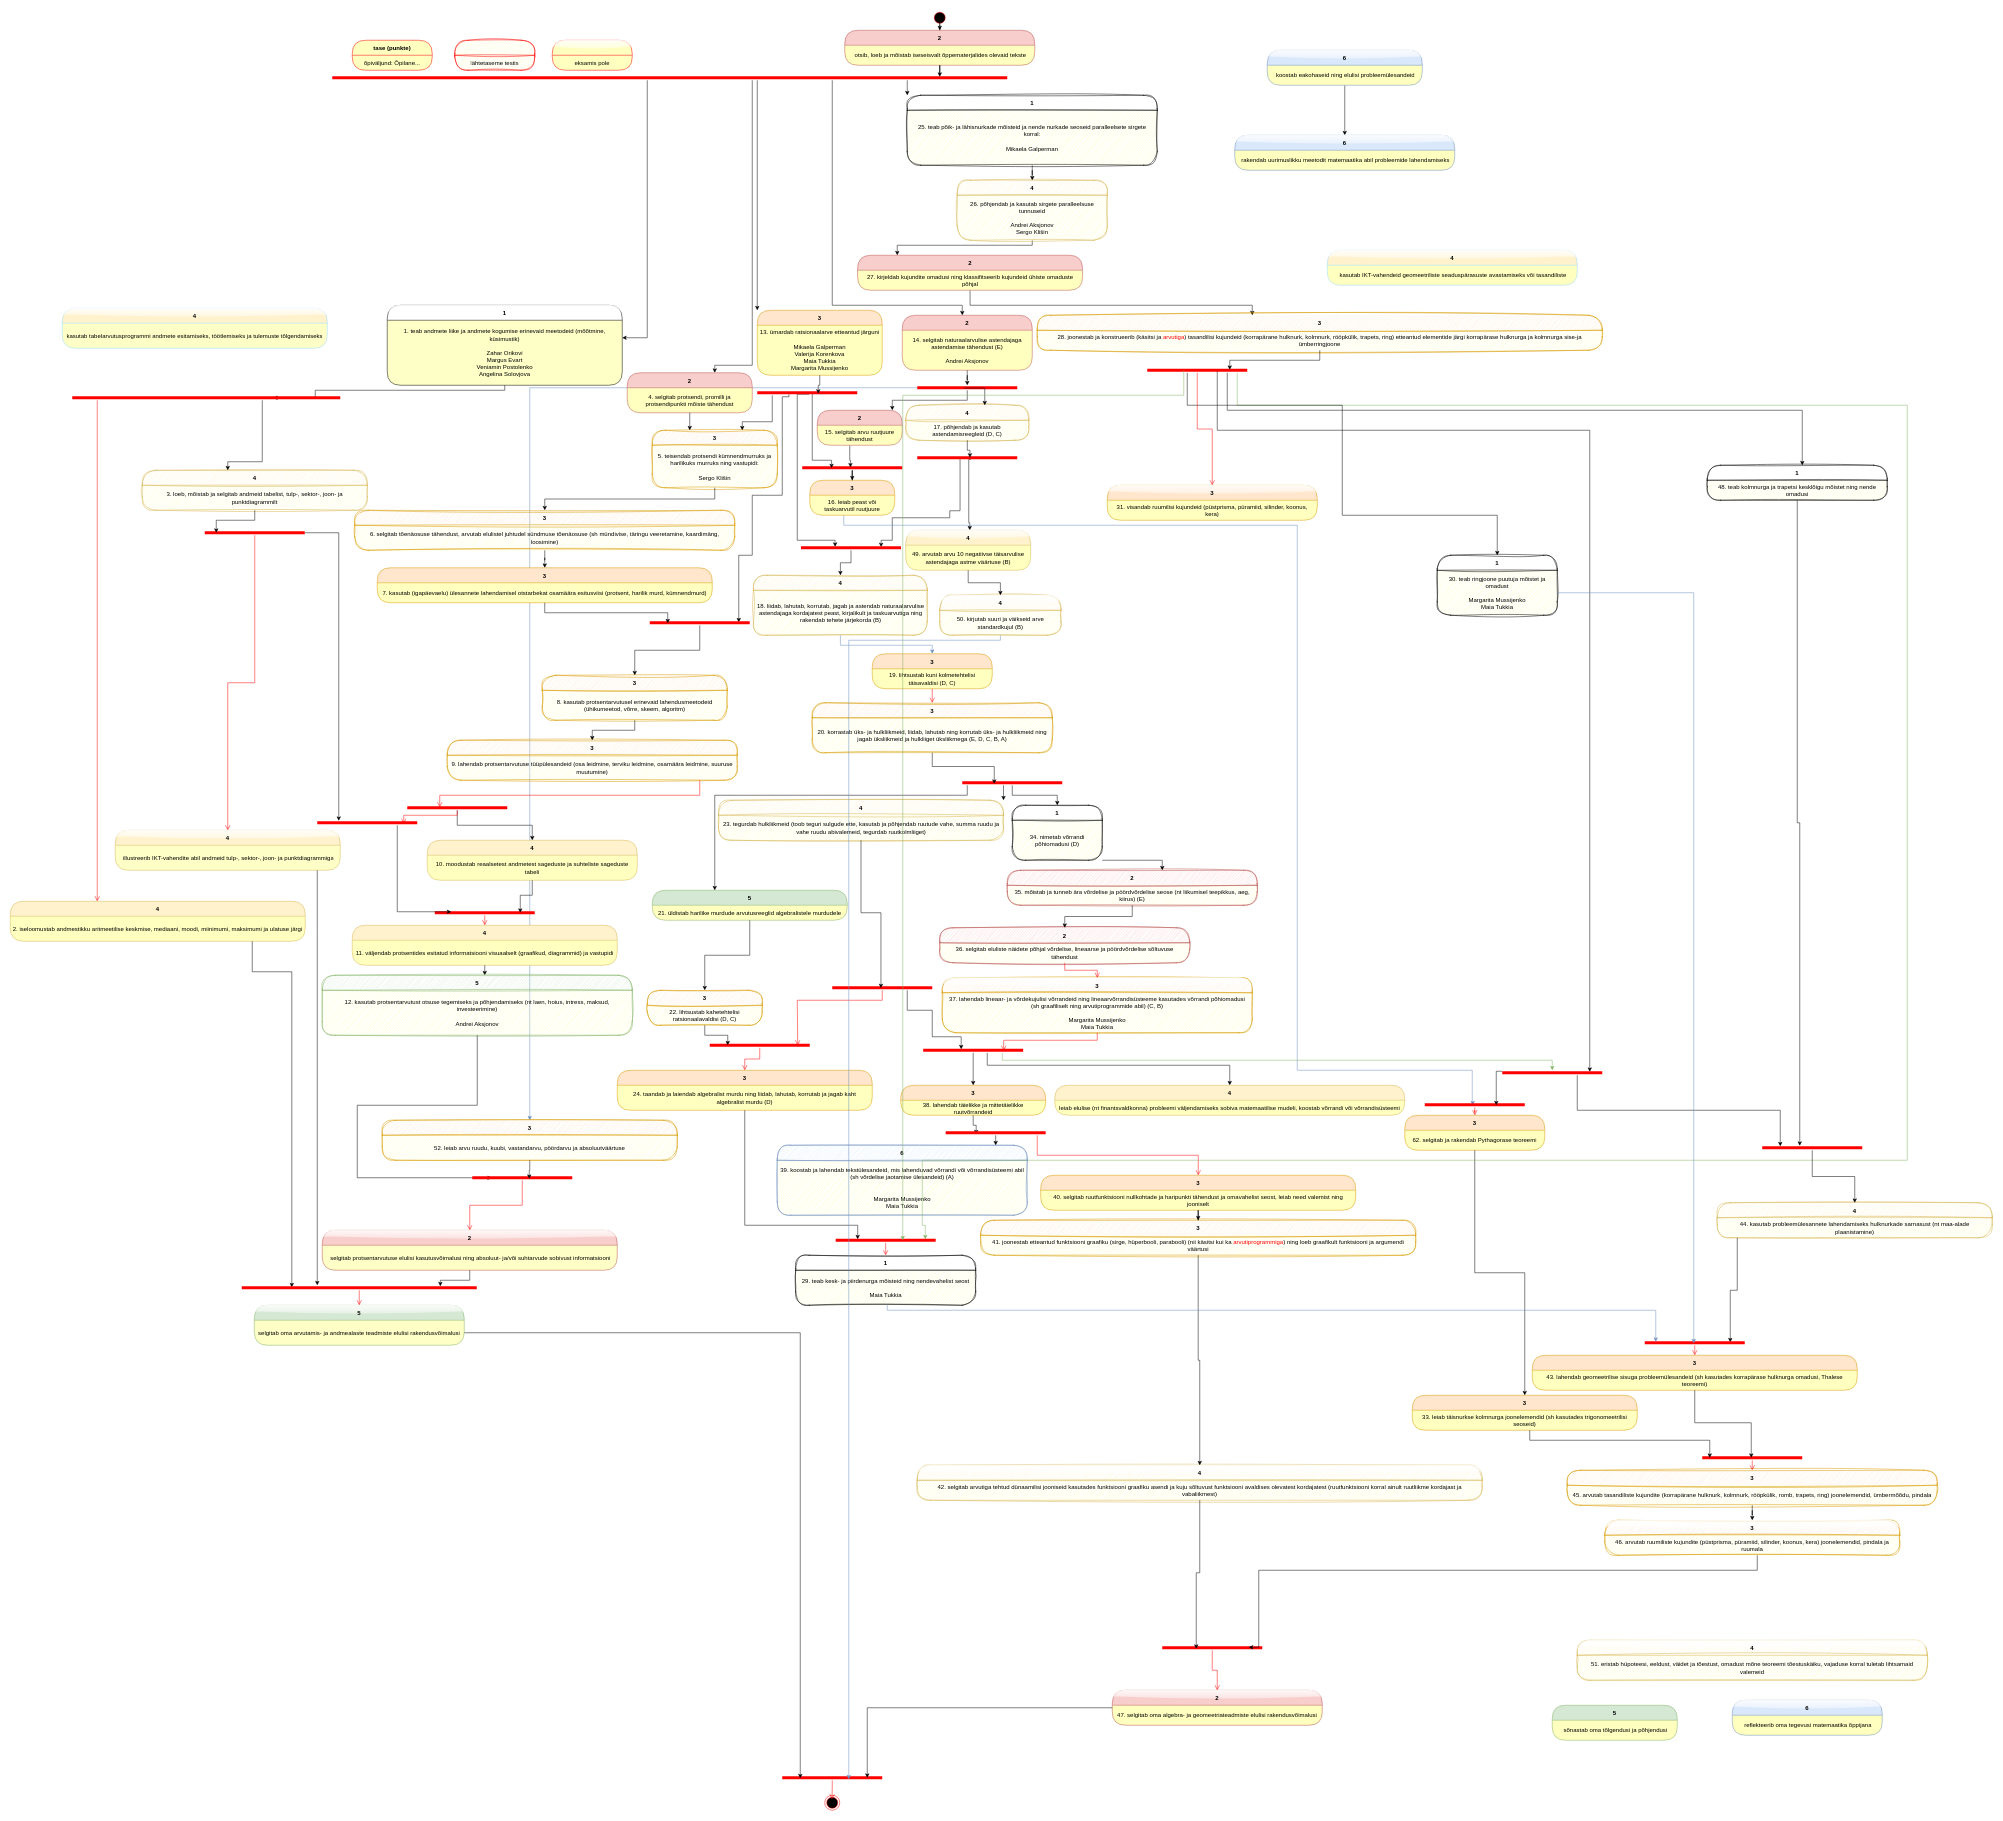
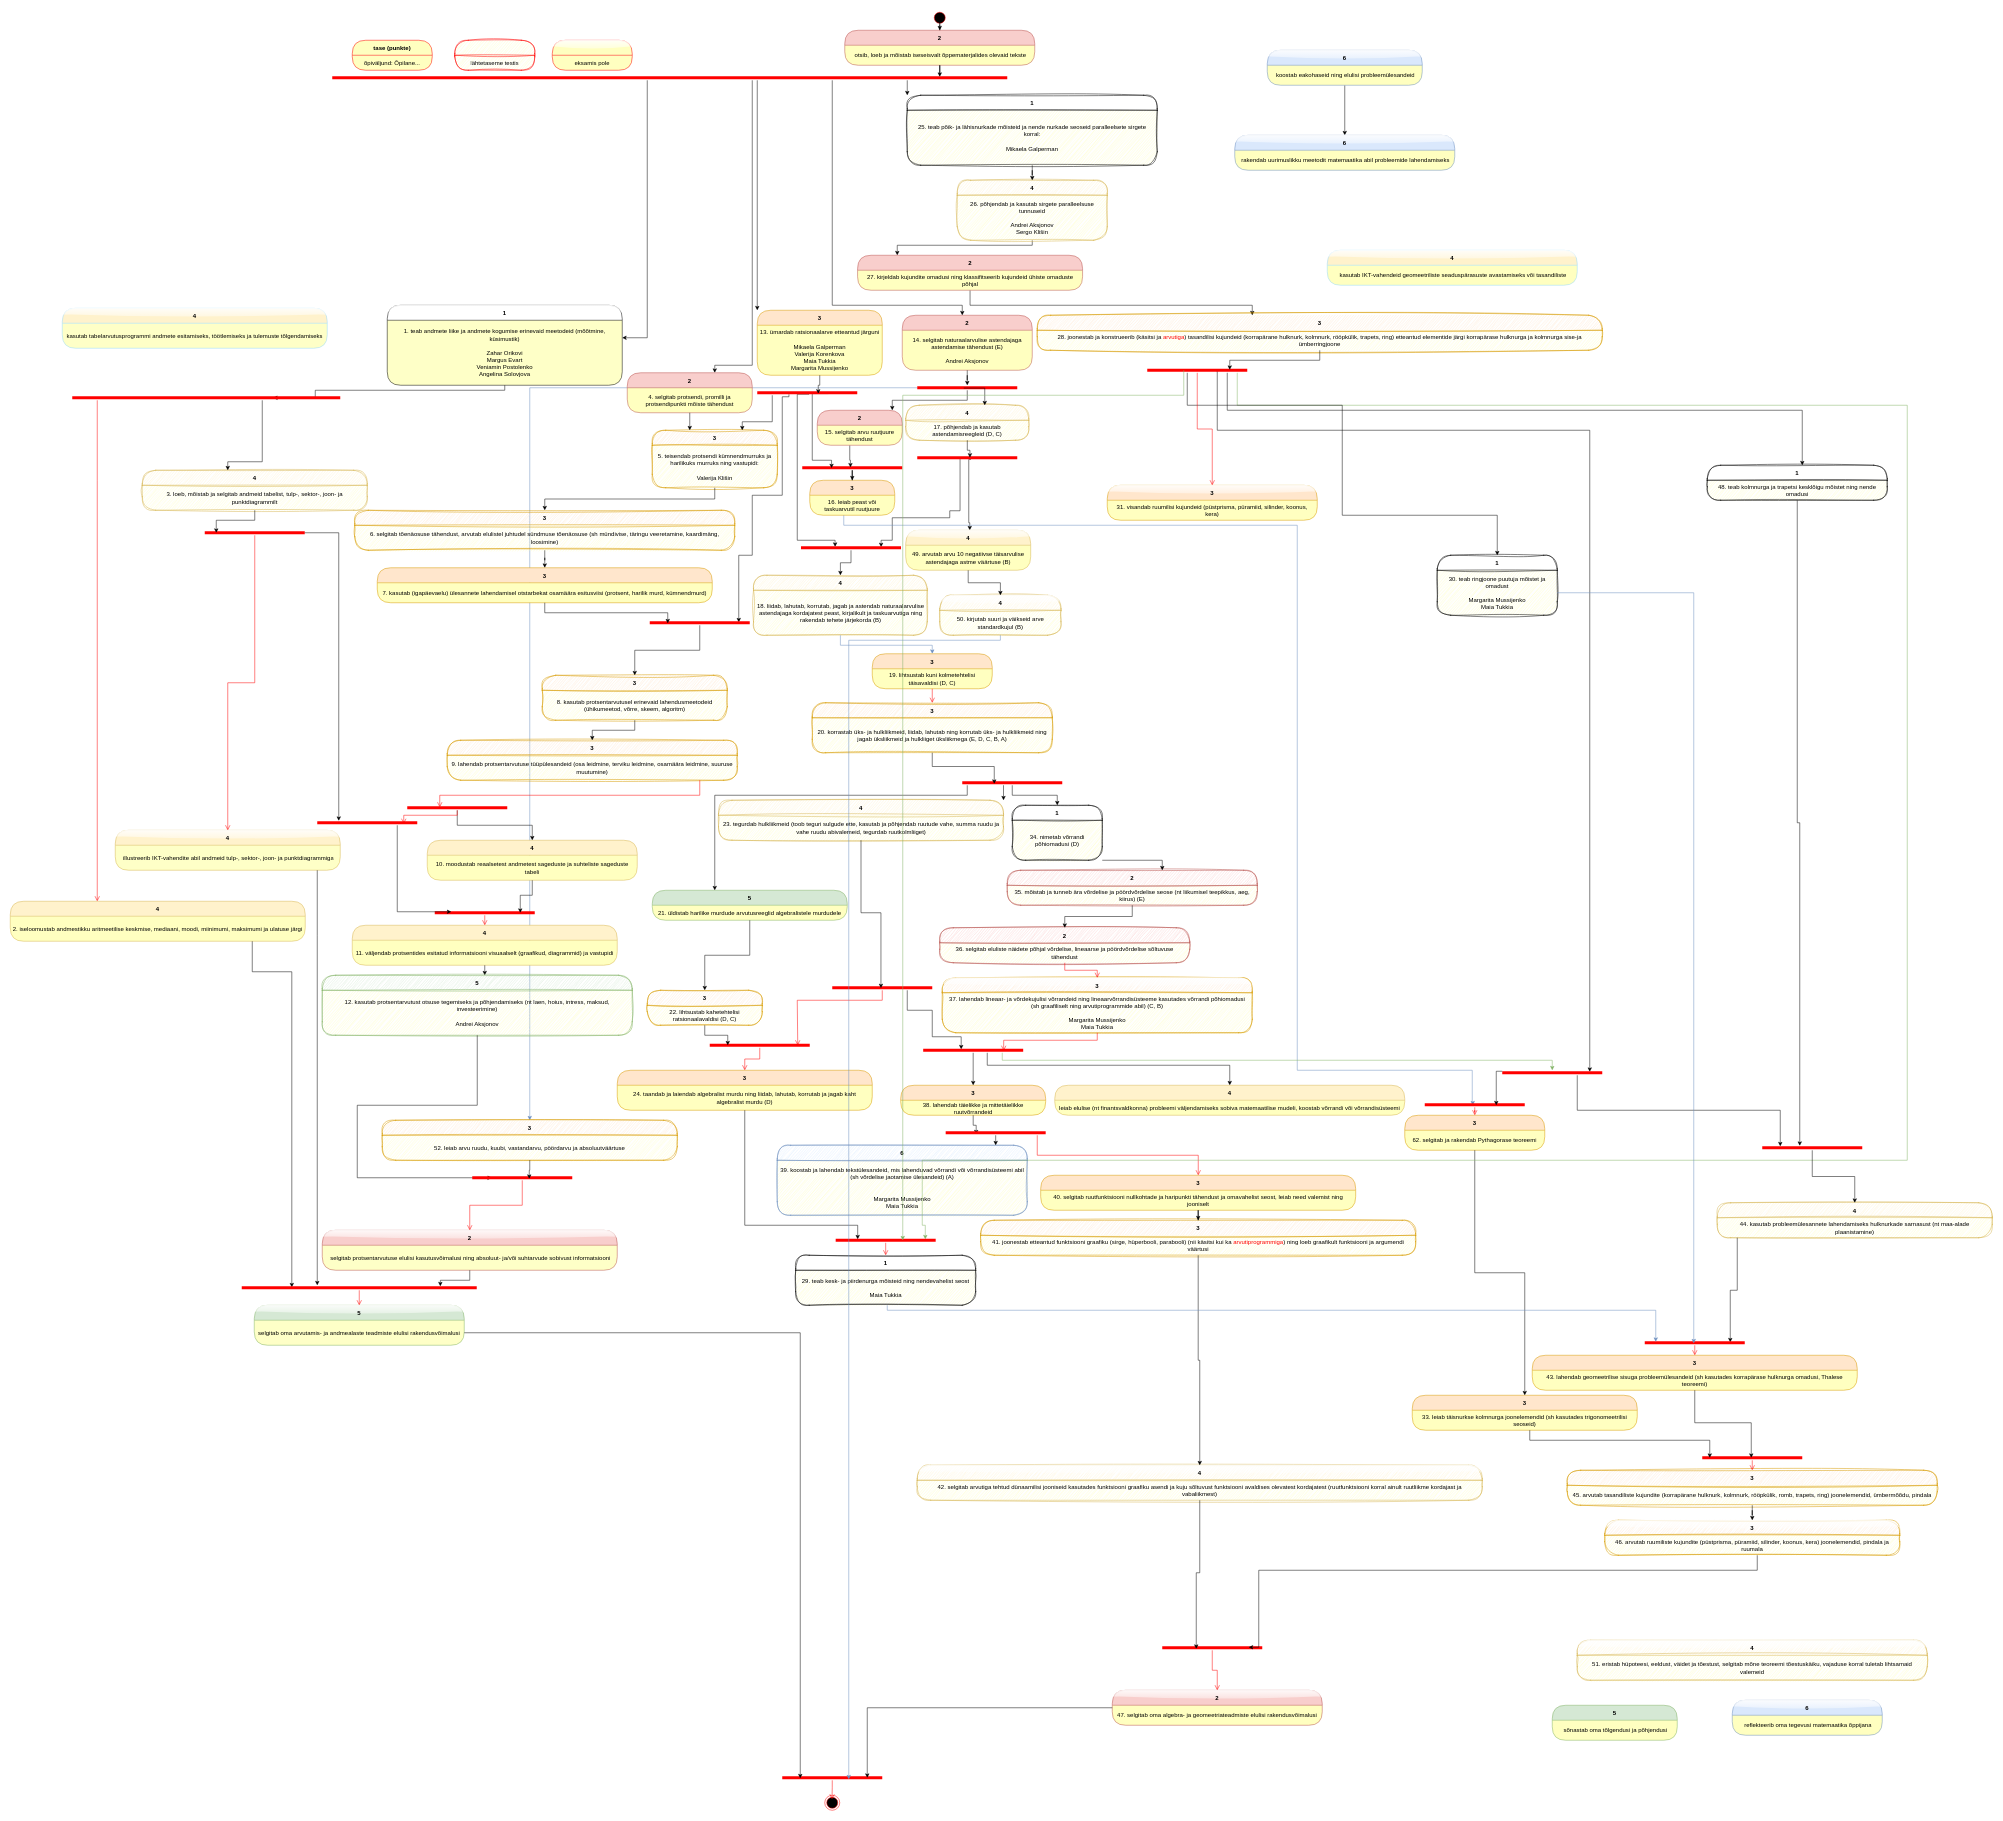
node "5. teisendab protsendi kümnendmurruks ja harilikuks murruks ning vastupidi: Sergo Klišin": label "5. teisendab protsendi kümnendmurruks ja harilikuks murruks ning vastupidi: Sergo Klišin" -> "5. teisendab protsendi kümnendmurruks ja harilikuks murruks ning vastupidi: Valerija Klišin"
node "51. eristab hüpoteesi, eeldust, väidet ja tõestust, omadust mõne teoreemi tõestuskäiku, vajaduse korral tuletab lihtsamaid valemeid": label "51. eristab hüpoteesi, eeldust, väidet ja tõestust, omadust mõne teoreemi tõestuskäiku, vajaduse korral tuletab lihtsamaid valemeid" -> "51. eristab hüpoteesi, eeldust, väidet ja tõestust, selgitab mõne teoreemi tõestuskäiku, vajaduse korral tuletab lihtsamaid valemeid"
